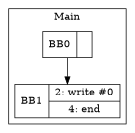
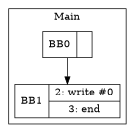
node "BB1": text "4: end" -> "3: end"
